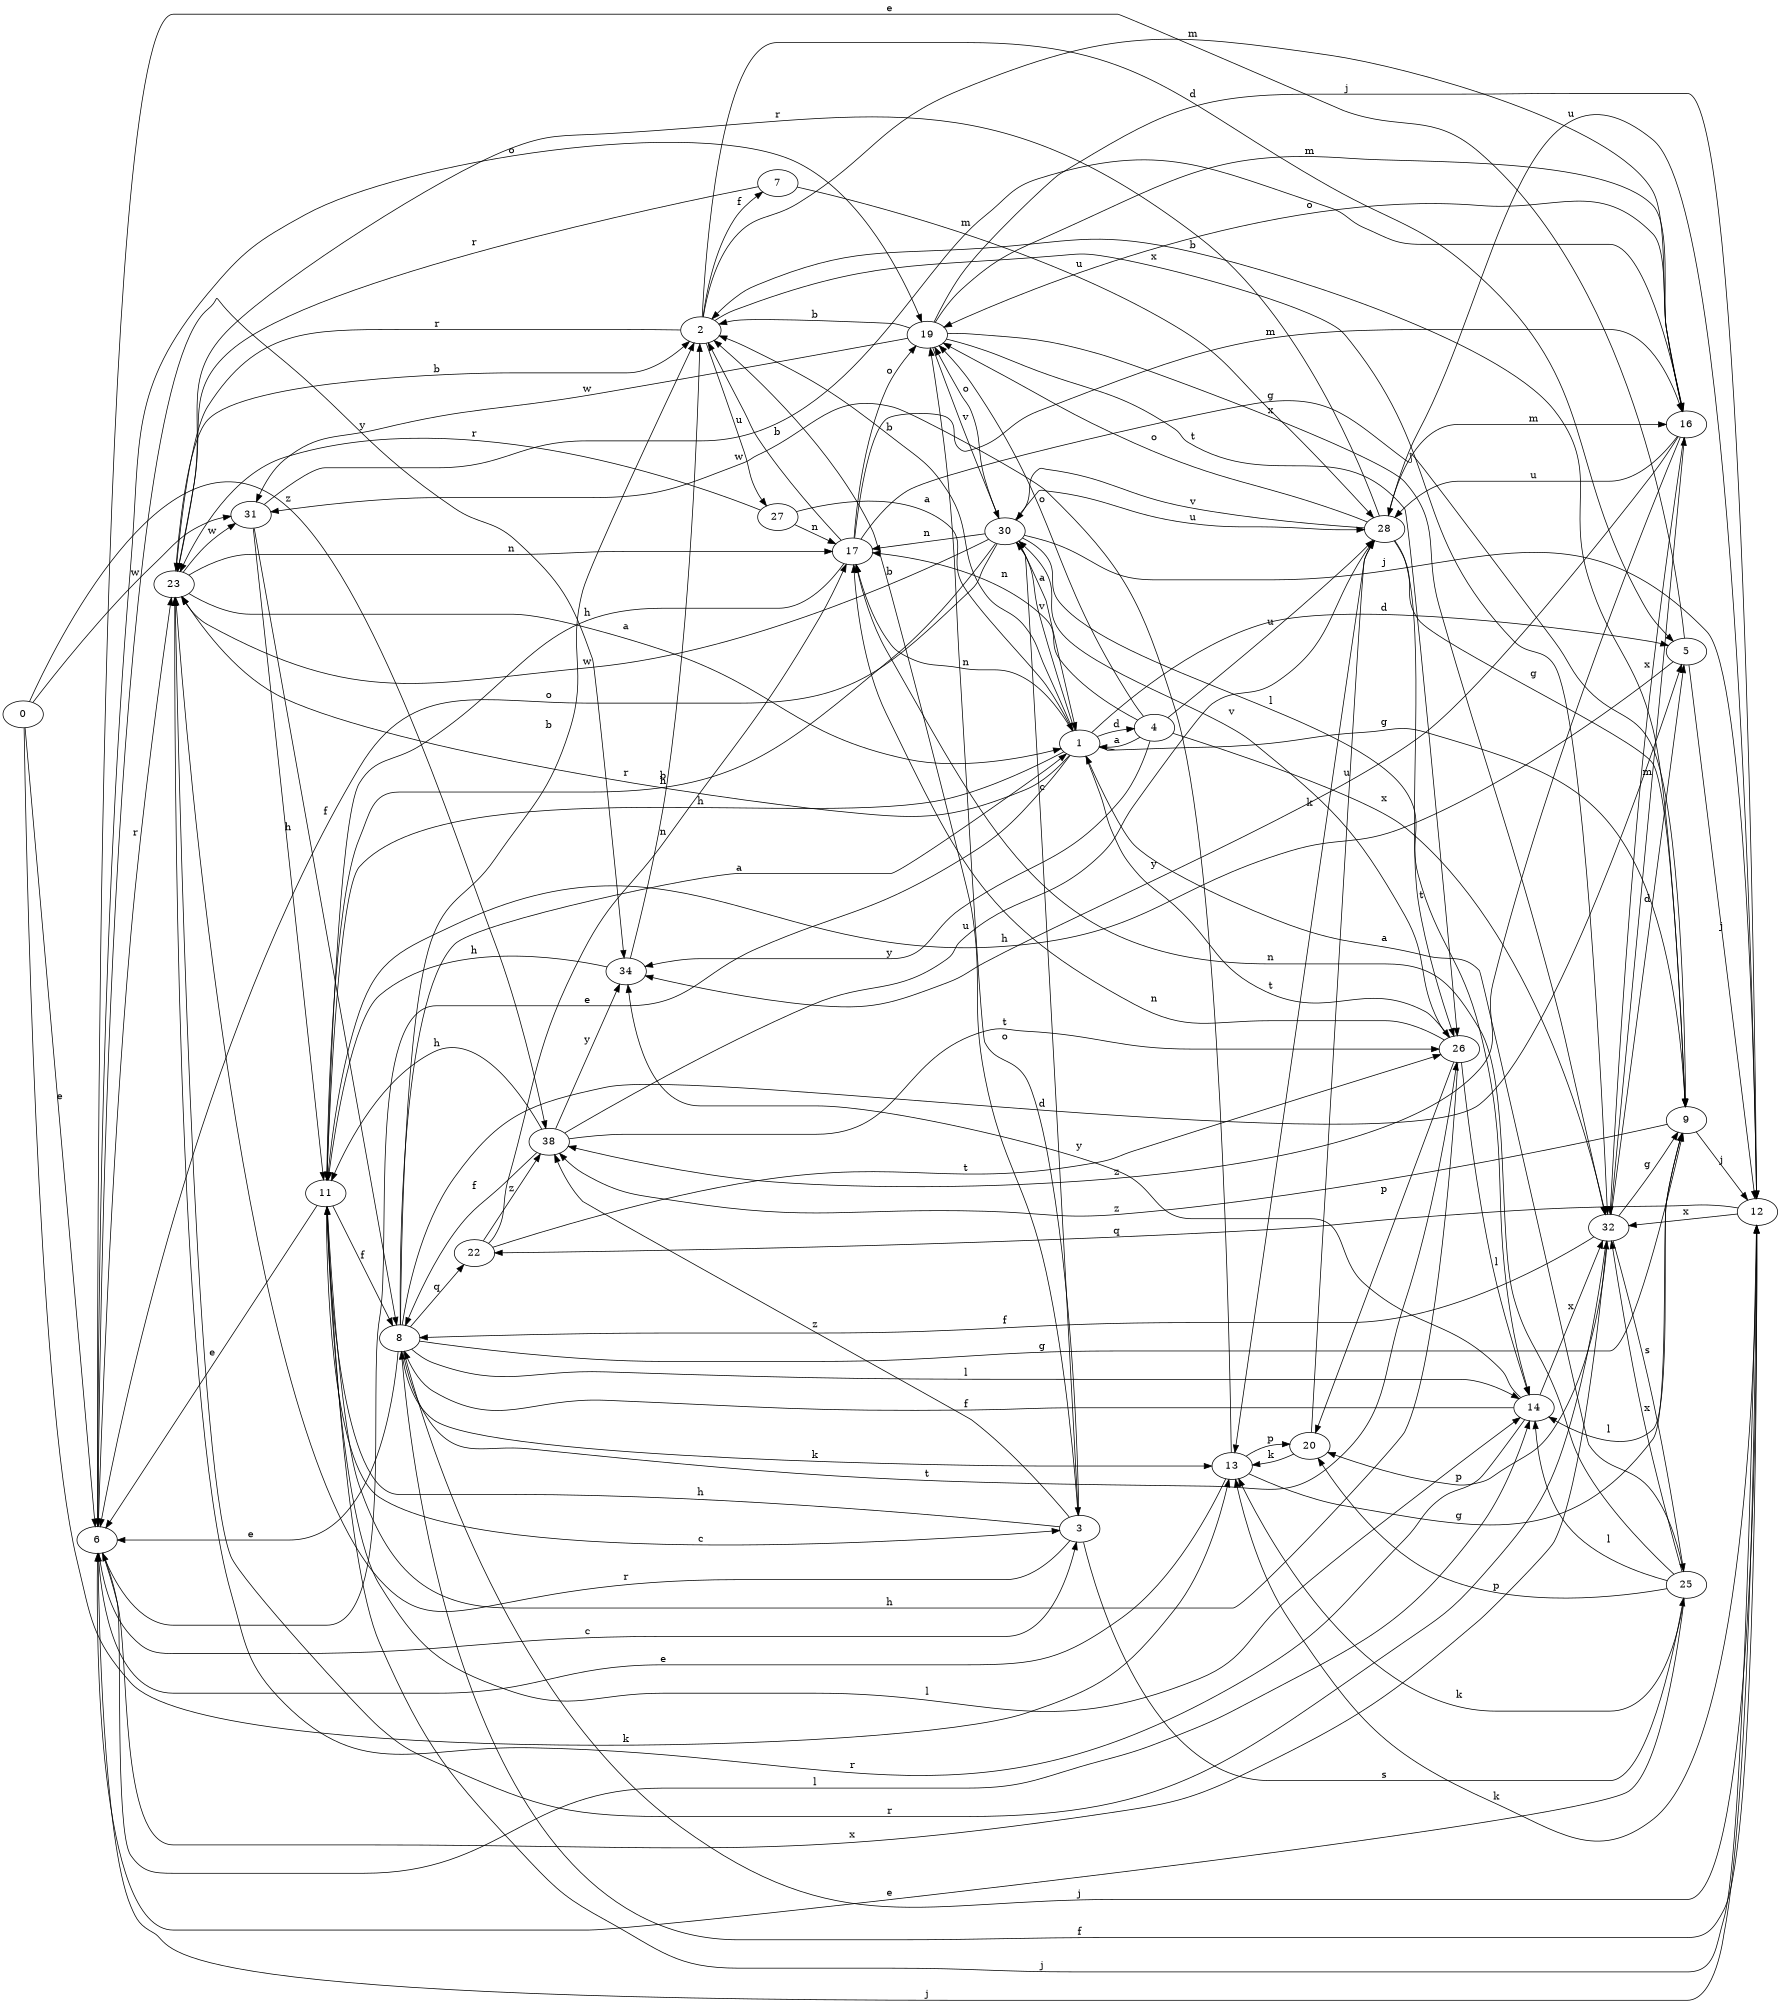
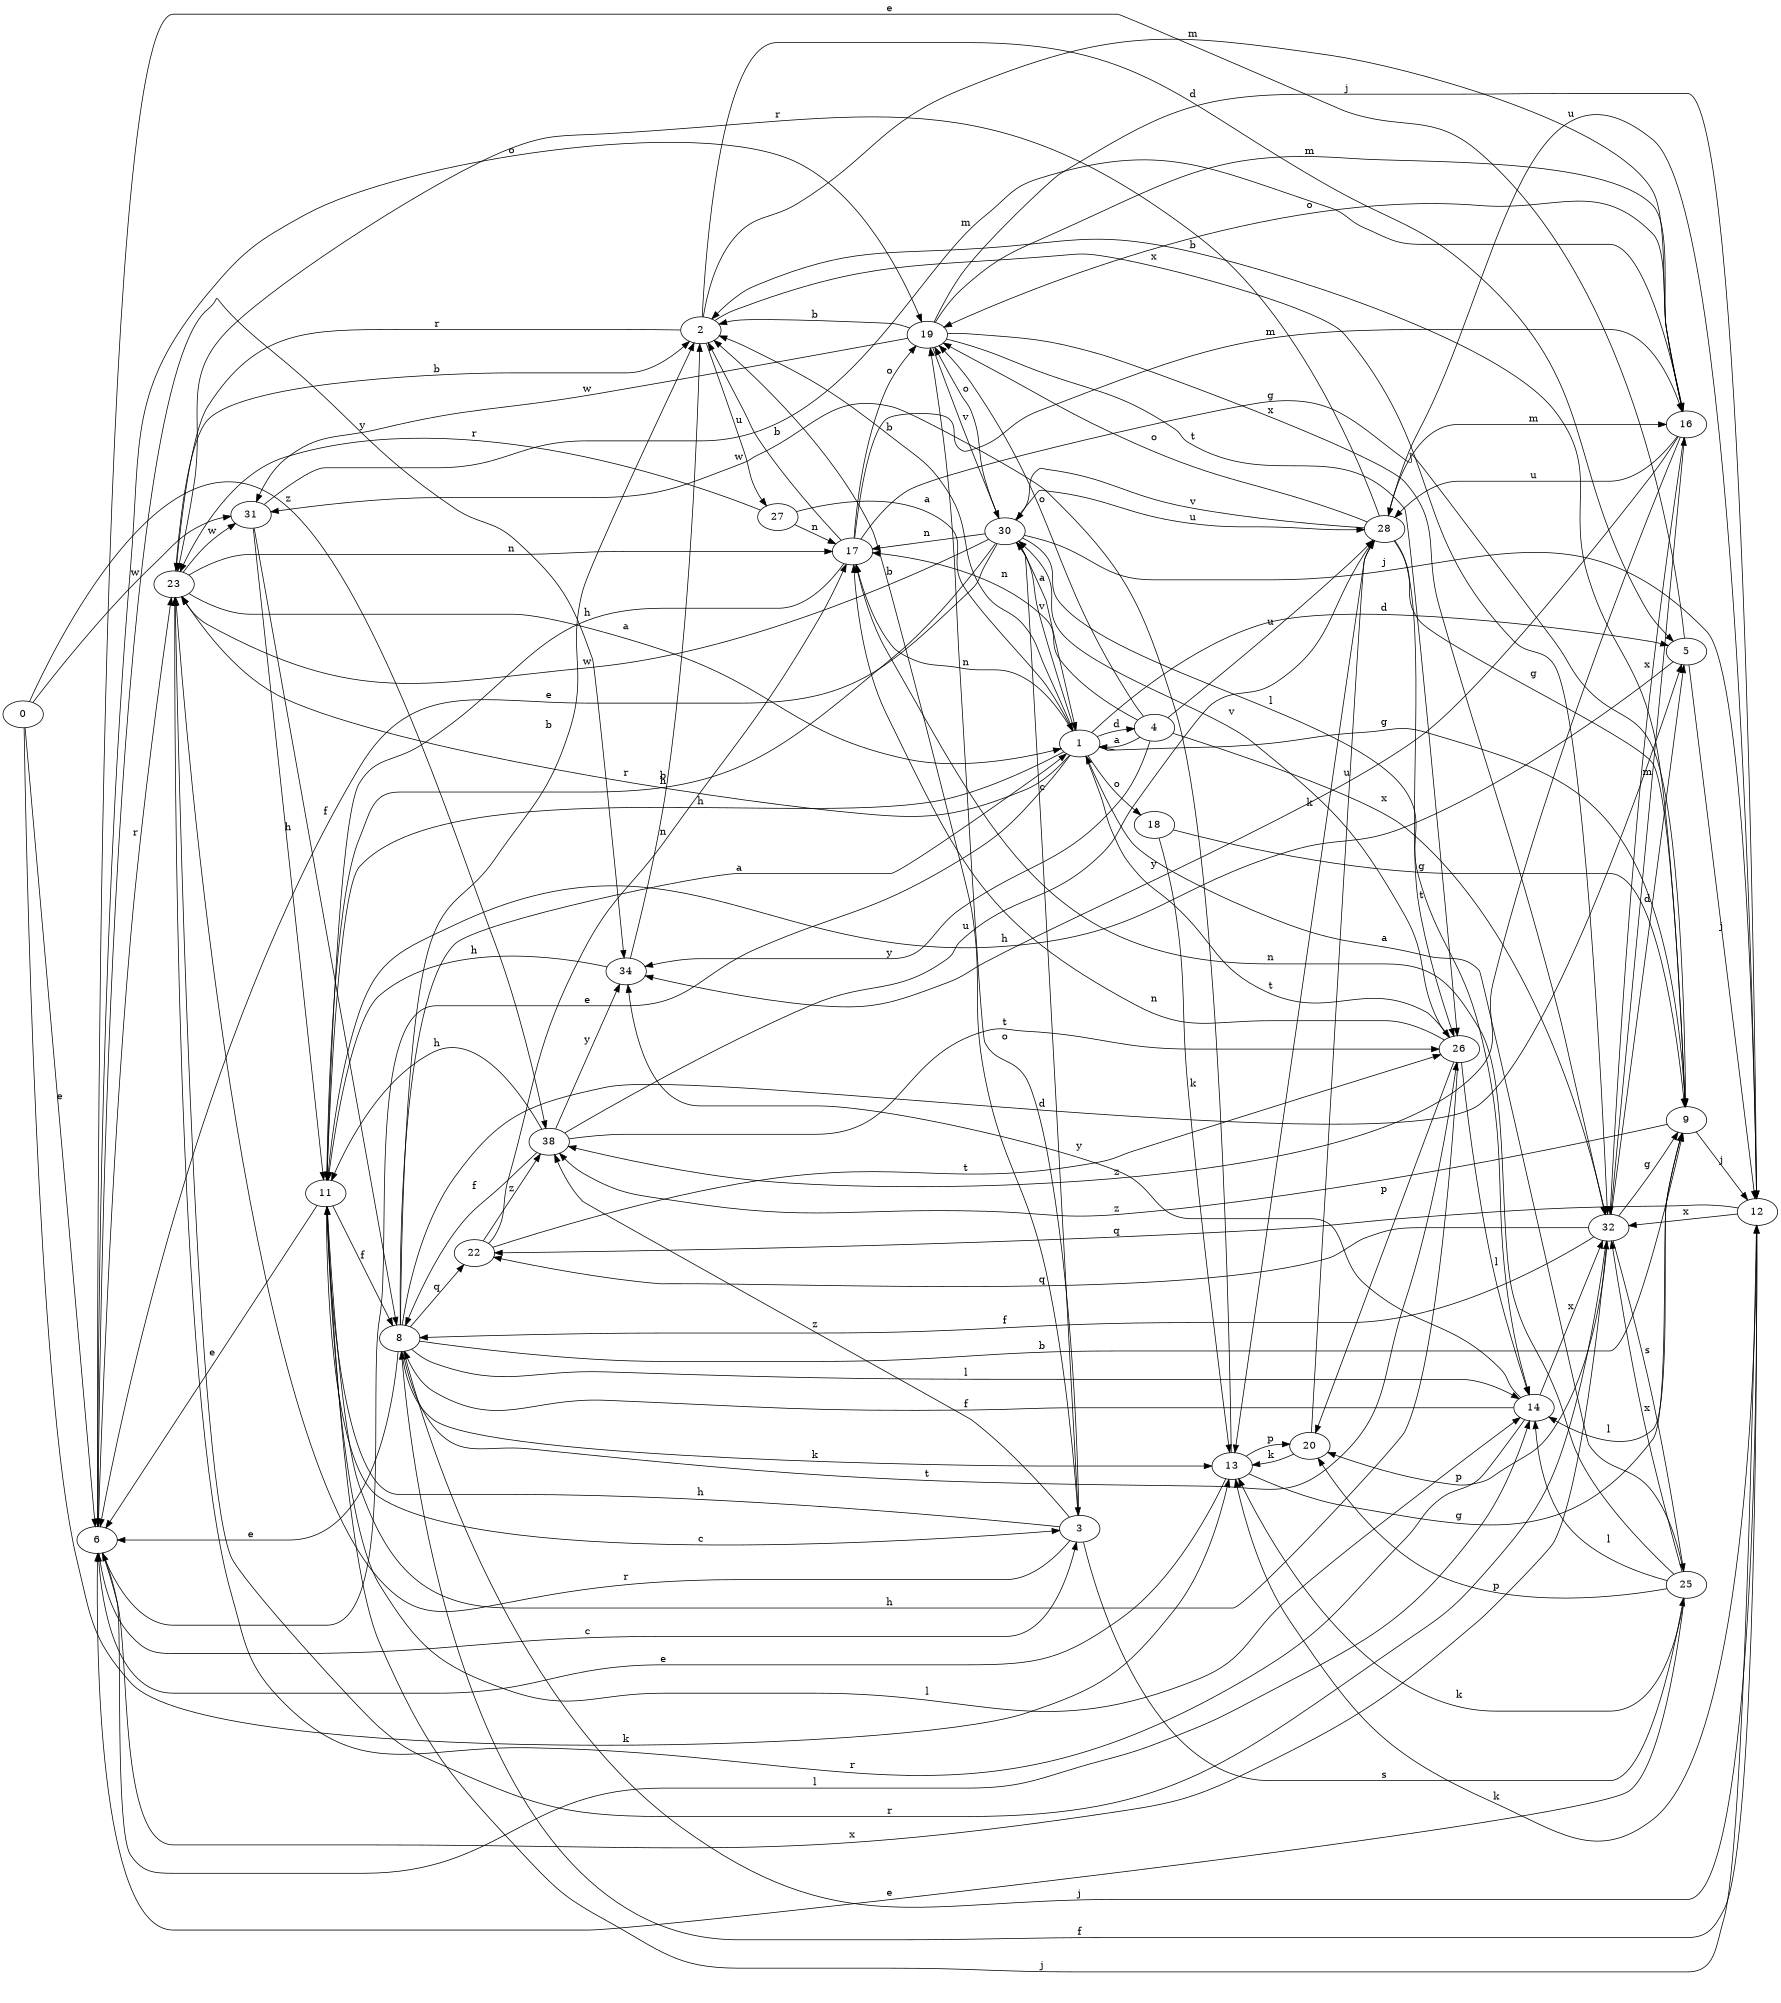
node "7": removed
edge "30" -> "6": label "o" -> "e"
node "18": added
edge "32" -> "22": added, label "q"
edge "8" -> "9": label "g" -> "b"
edge "6" -> "12": removed, label "j"
